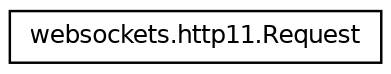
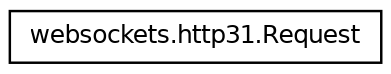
node "websockets.http11.Request": label "websockets.http11.Request" -> "websockets.http31.Request"
